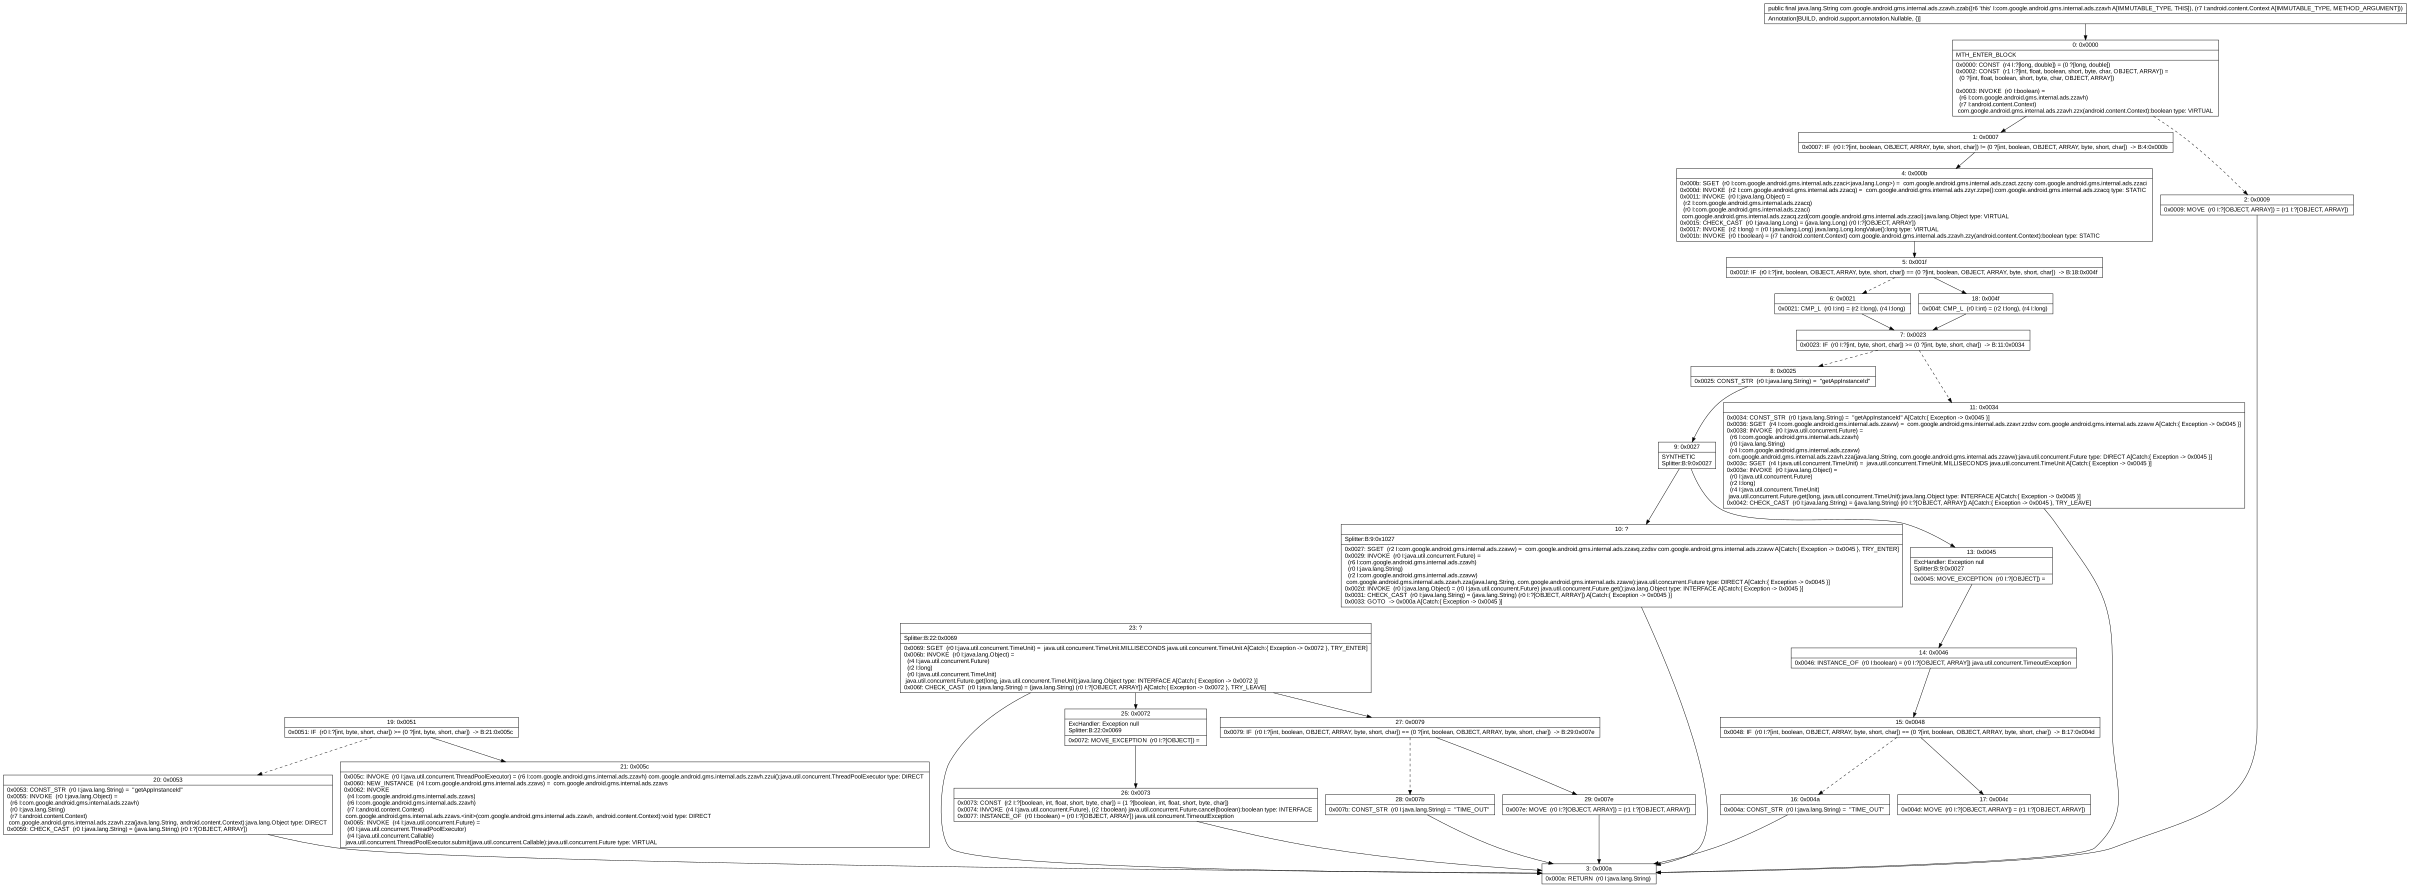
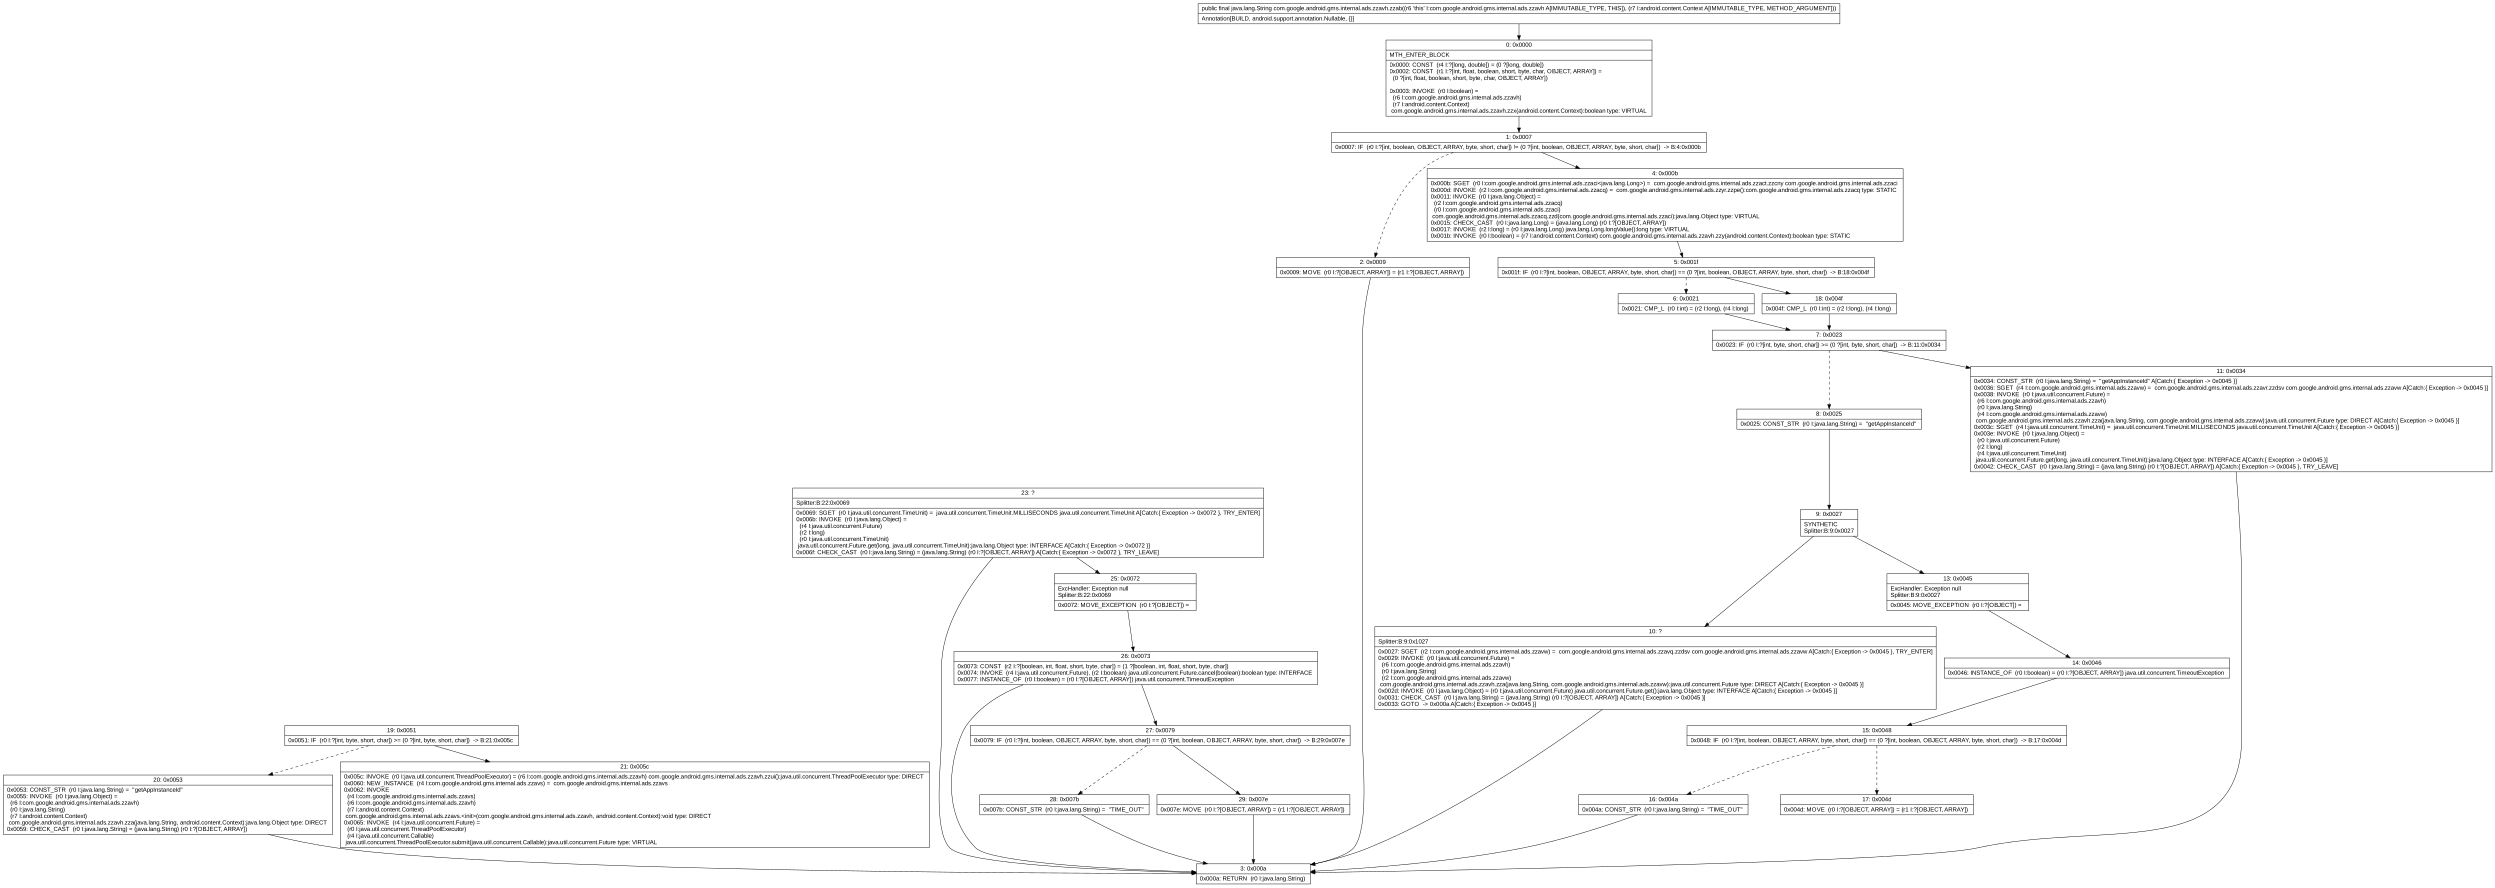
edge "0: 0x0000" -> "2: 0x0009": now "1: 0x0007" -> "2: 0x0009"
edge "7: 0x0023" -> "11: 0x0034": style dashed -> solid
edge "23: ?" -> "27: 0x0079": now "26: 0x0073" -> "27: 0x0079"
edge "15: 0x0048" -> "17: 0x004d": style solid -> dashed
